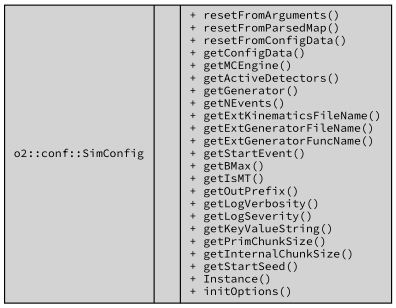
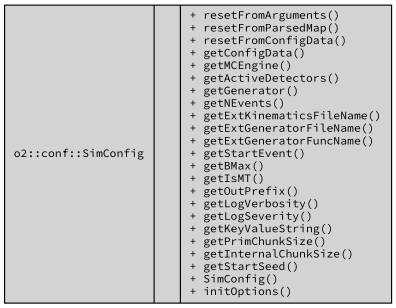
node "o2::conf::SimConfig": text "+ Instance()" -> "+ SimConfig()"
